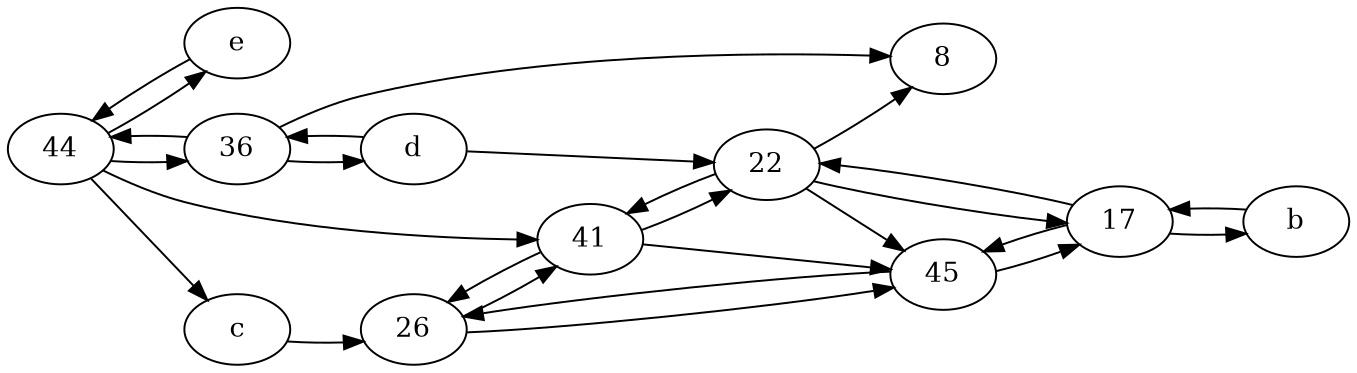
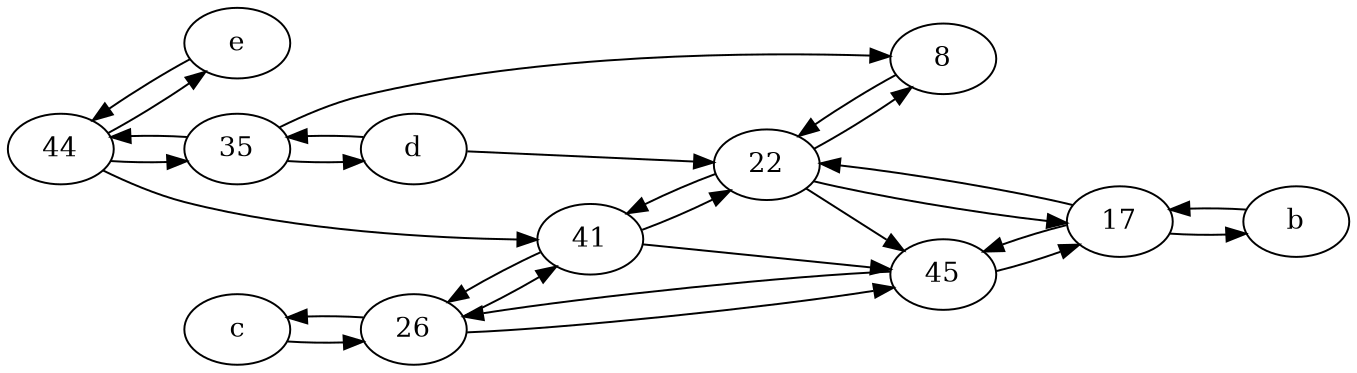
edge "8" -> "22": added
node "36": label "36" -> "35"
edge "44" -> "c": now "26" -> "c"
